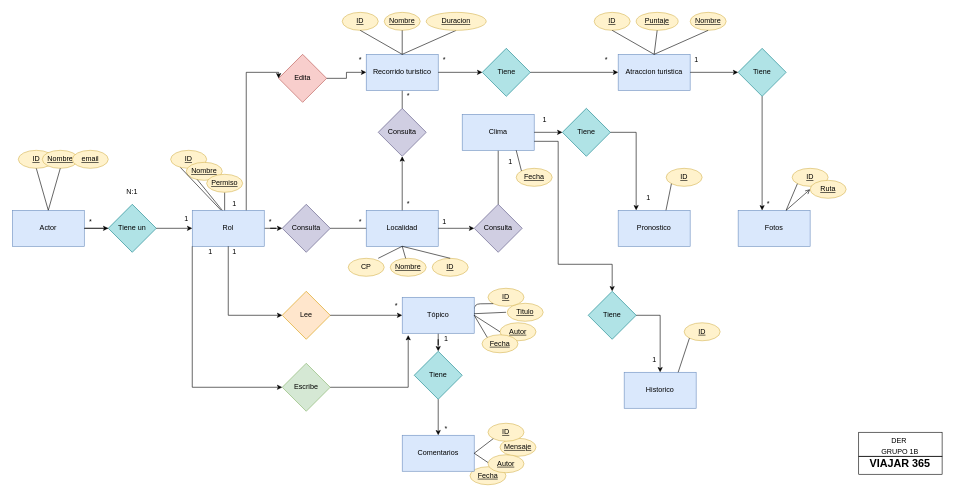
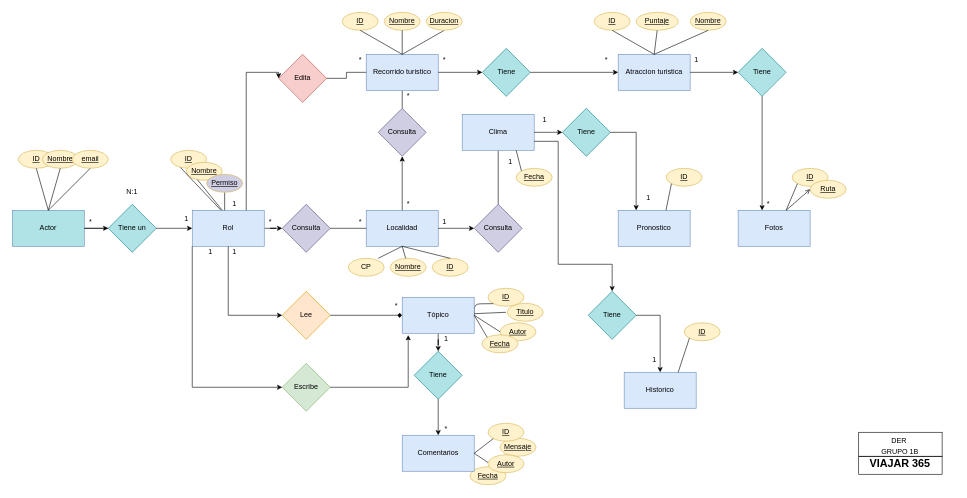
node "Duracion": size 60x18 -> 36x18
edge "Edita" -> "Recorrido turistico": arrowhead classic -> none
node "Permiso": fillcolor #fff2cc -> #d0cee2
edge "email" -- "Actor": added
node "Actor": fillcolor #dae8fc -> #b0e3e6
edge "Lee" -> "Tópico": arrowhead classic -> diamond
